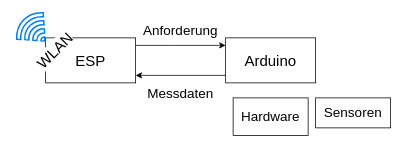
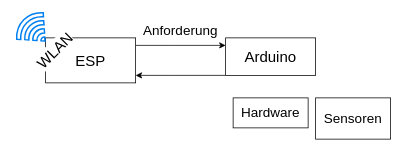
node "Arduino": size 90x45 -> 90x38
node "Messdaten": removed
node "Sensoren": size 75x30 -> 75x41
node "Hardware": size 75x38 -> 75x30
